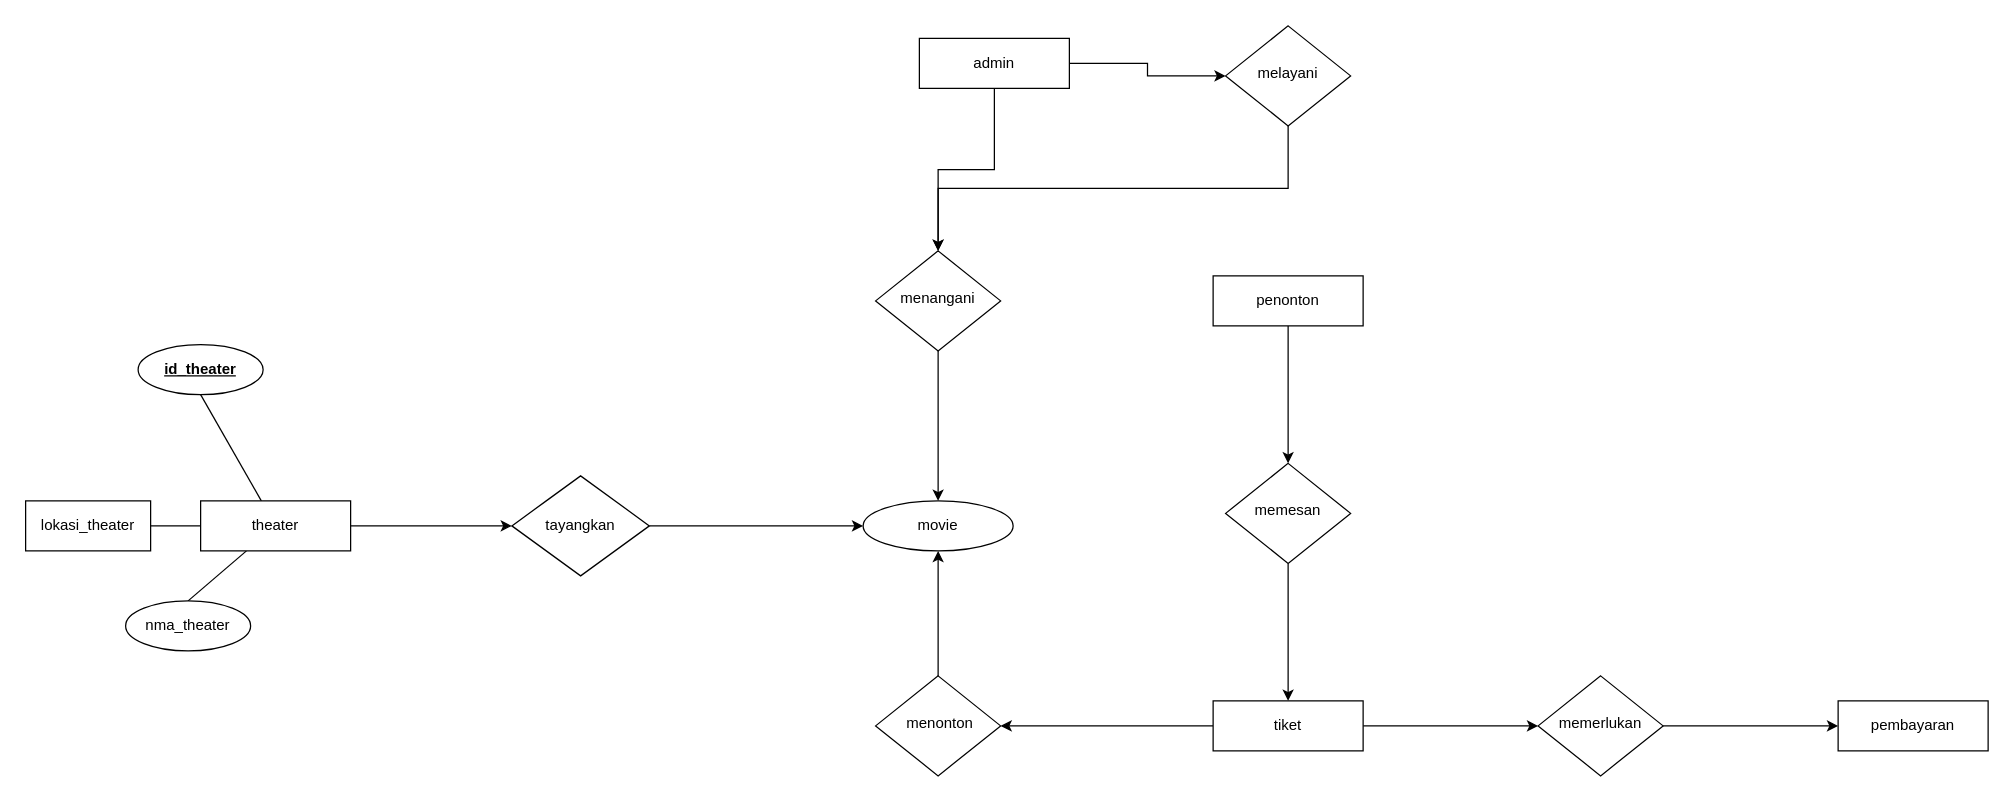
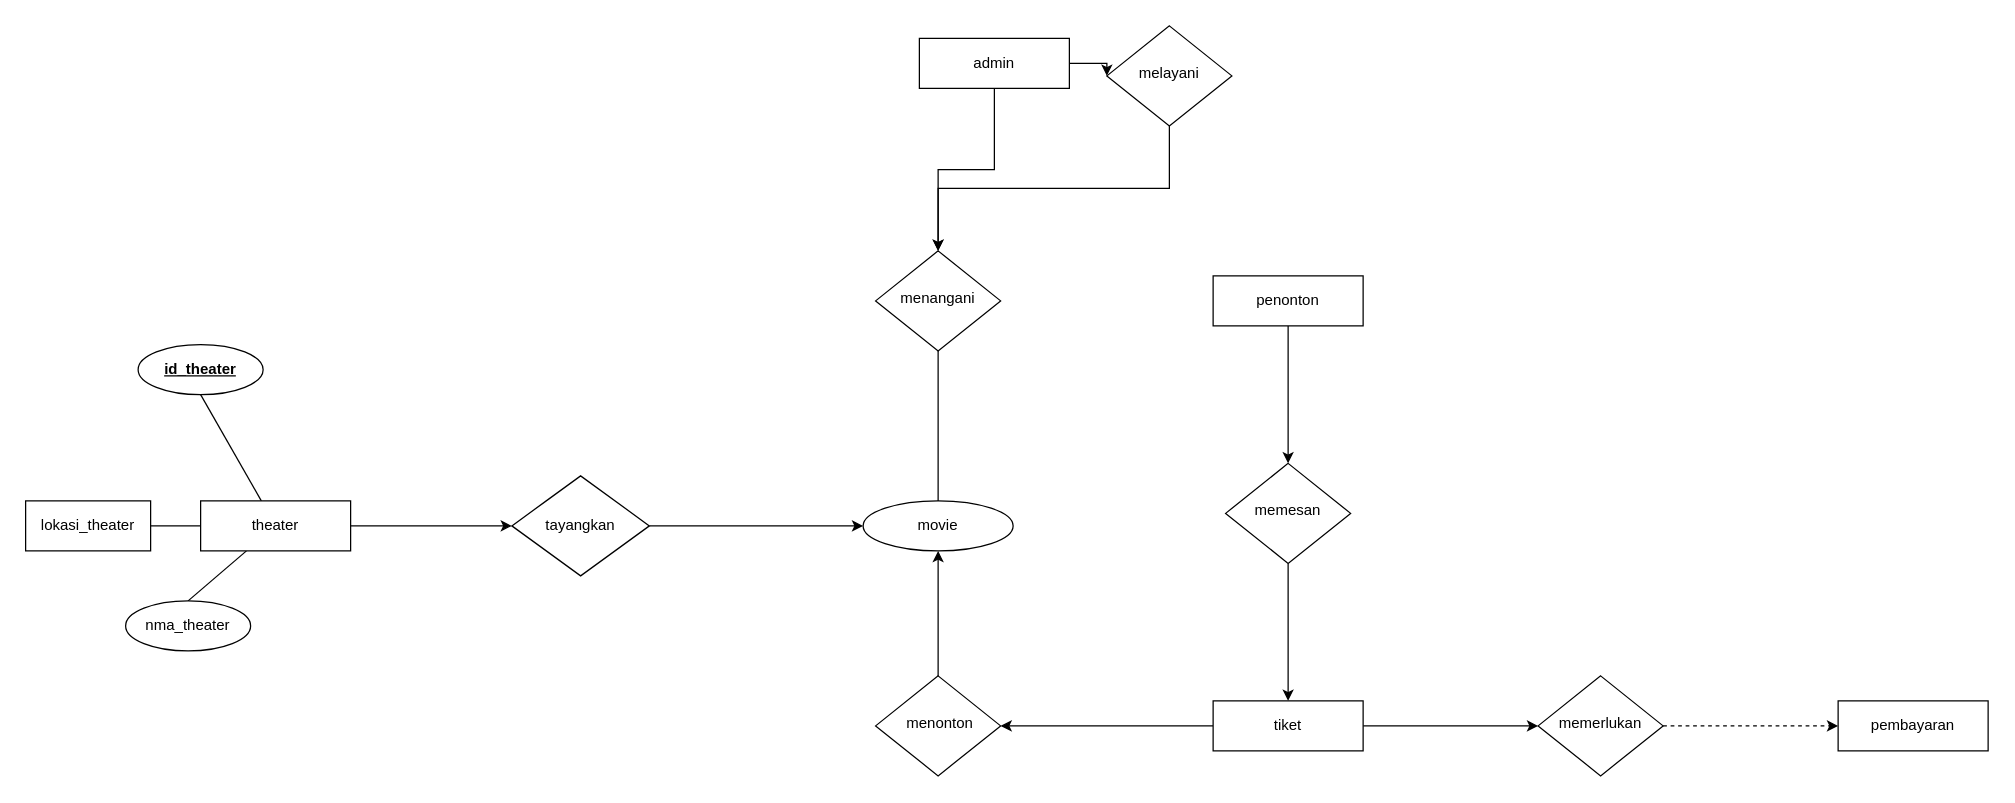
node "melayani": moved (1288, 76) -> (1169, 76)
edge "menangani" -> "movie": arrowhead classic -> none
edge "memerlukan" -> "pembayaran": style solid -> dashed
